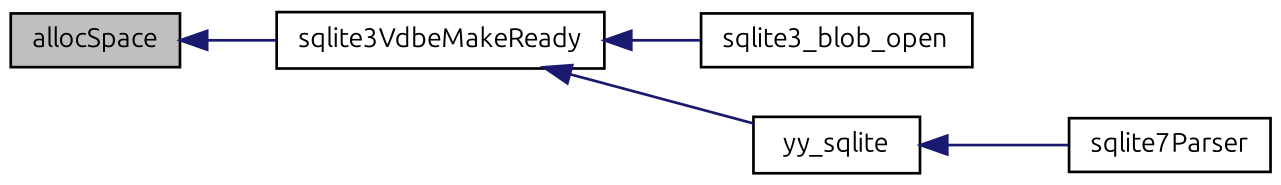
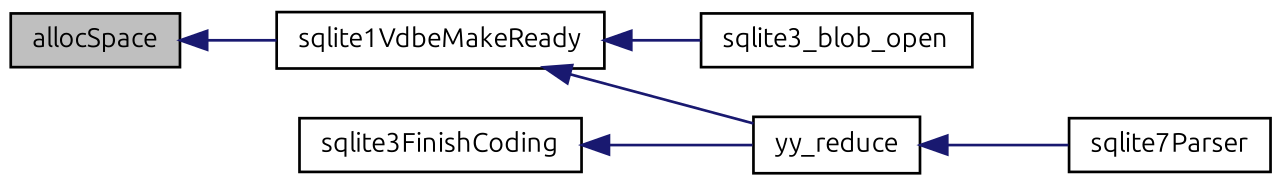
node "sqlite3VdbeMakeReady": label "sqlite3VdbeMakeReady" -> "sqlite1VdbeMakeReady"
node "sqlite3FinishCoding": added
node "yy_sqlite": label "yy_sqlite" -> "yy_reduce"
